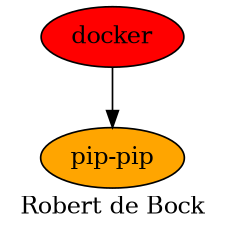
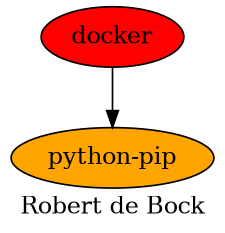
node "pip-pip": label "pip-pip" -> "python-pip"
